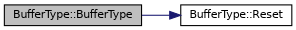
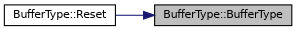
edge "BufferType::BufferType" -> "BufferType::Reset": reversed
